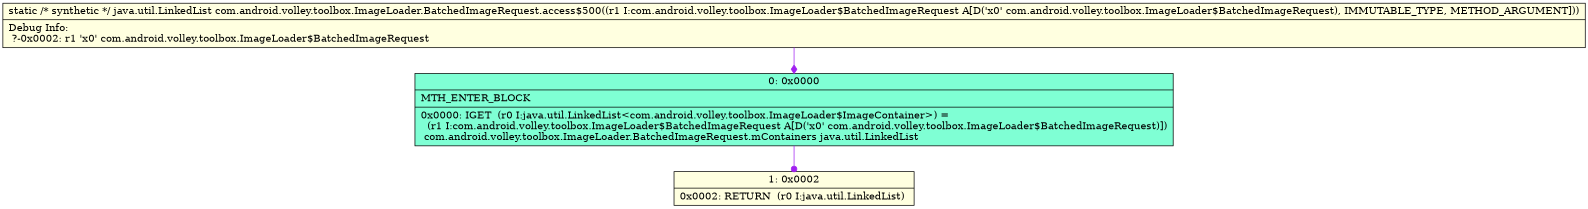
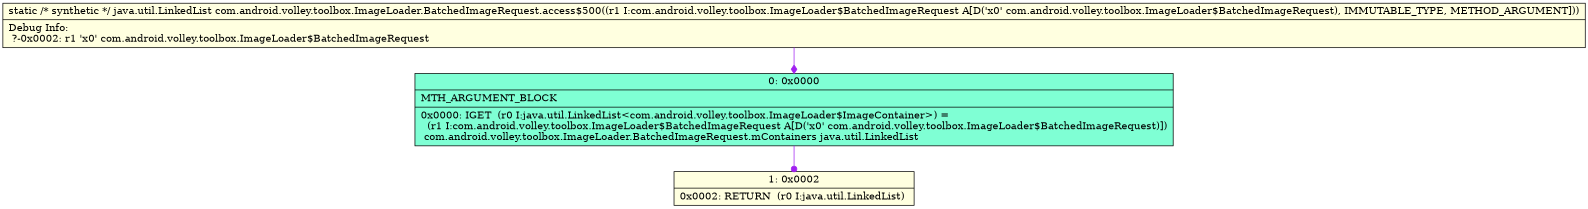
node "0: 0x0000": text "MTH_ENTER_BLOCK" -> "MTH_ARGUMENT_BLOCK"
